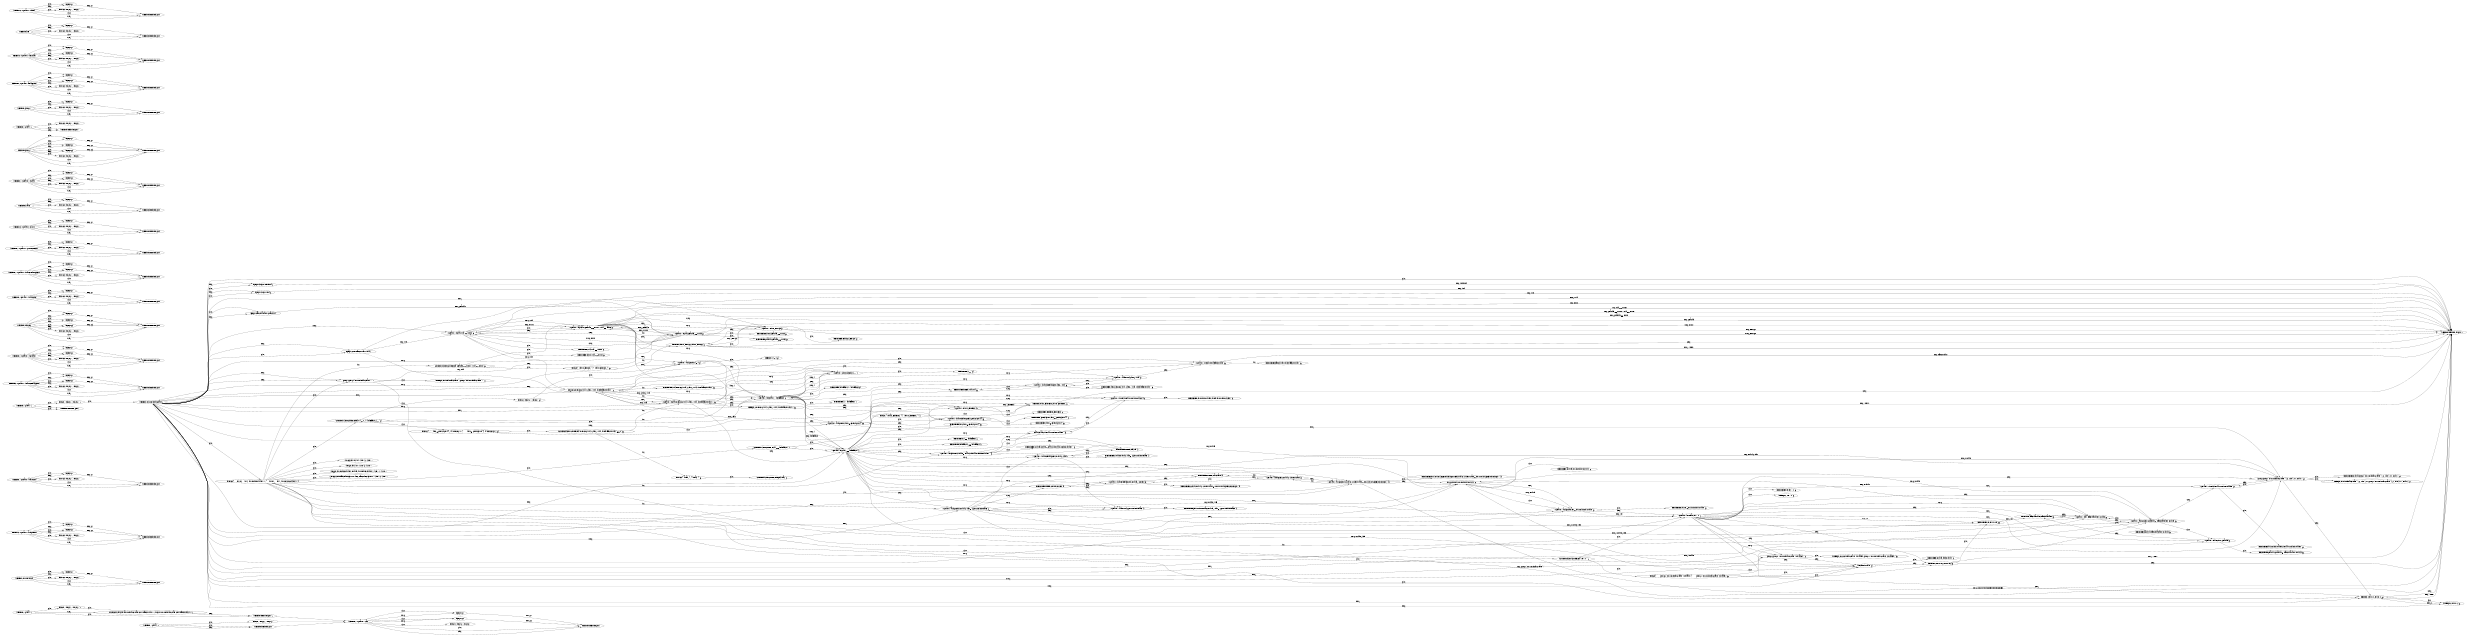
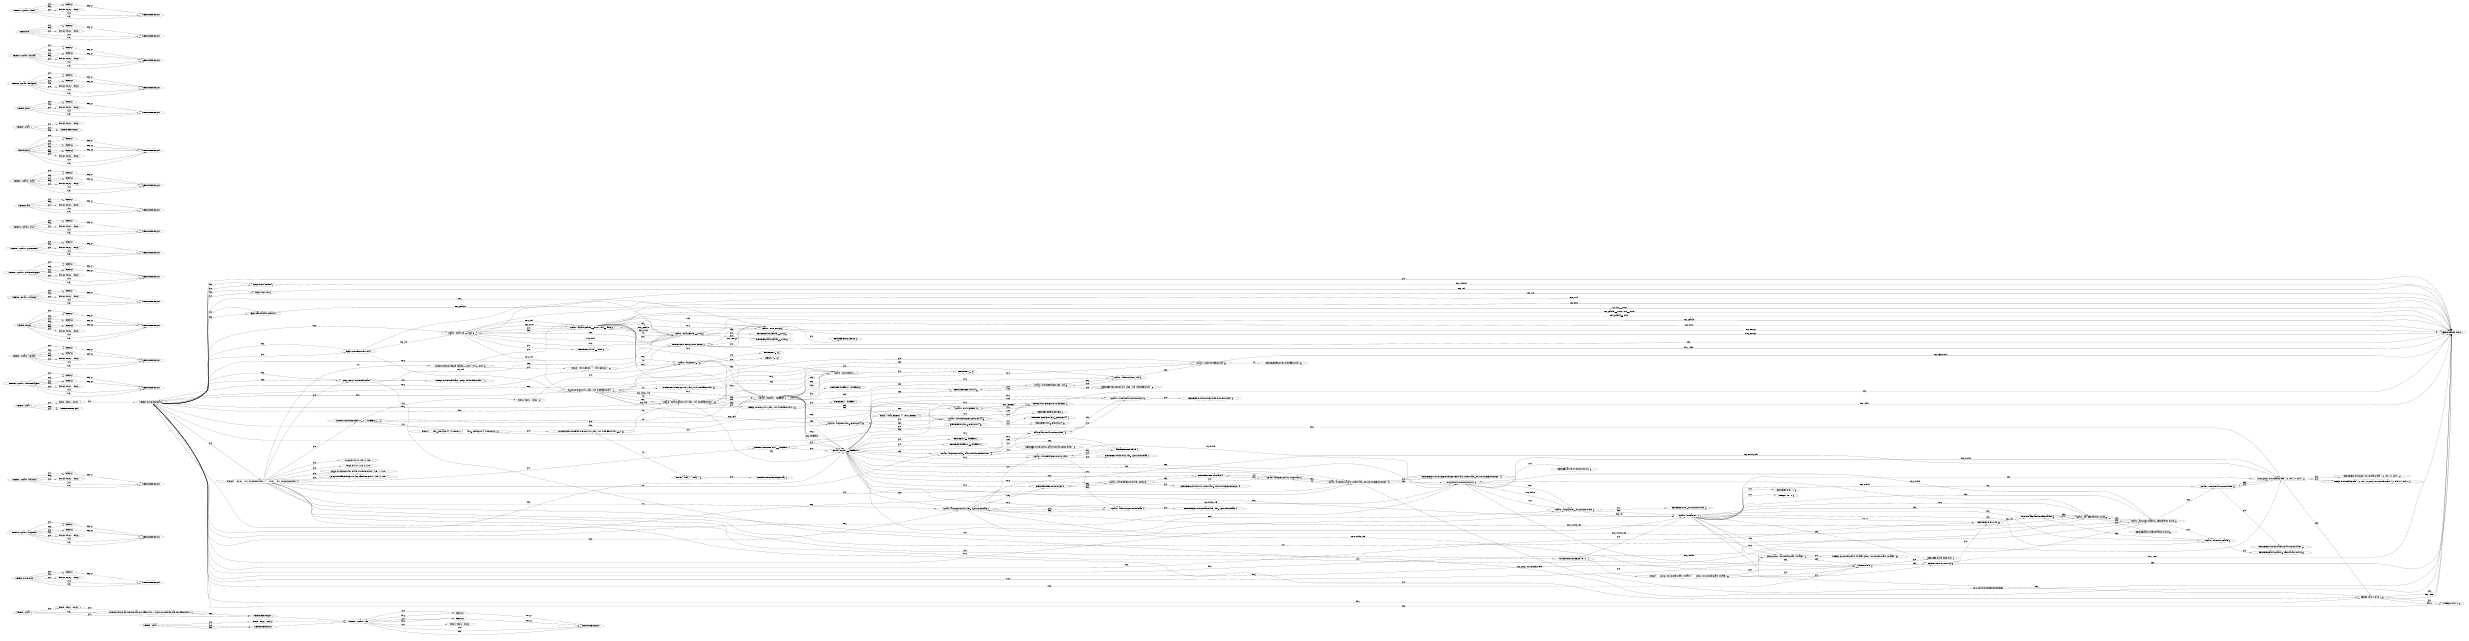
node "(IDENTIFIER,i,i = 0)": added
node "(IDENTIFIER,NULL,uuid == NULL)": removed
edge "(RETURN,return -ENOENT;,return -ENOENT;)" -> "(<operator>.minus,-ENOENT)": added, label "AST:"
